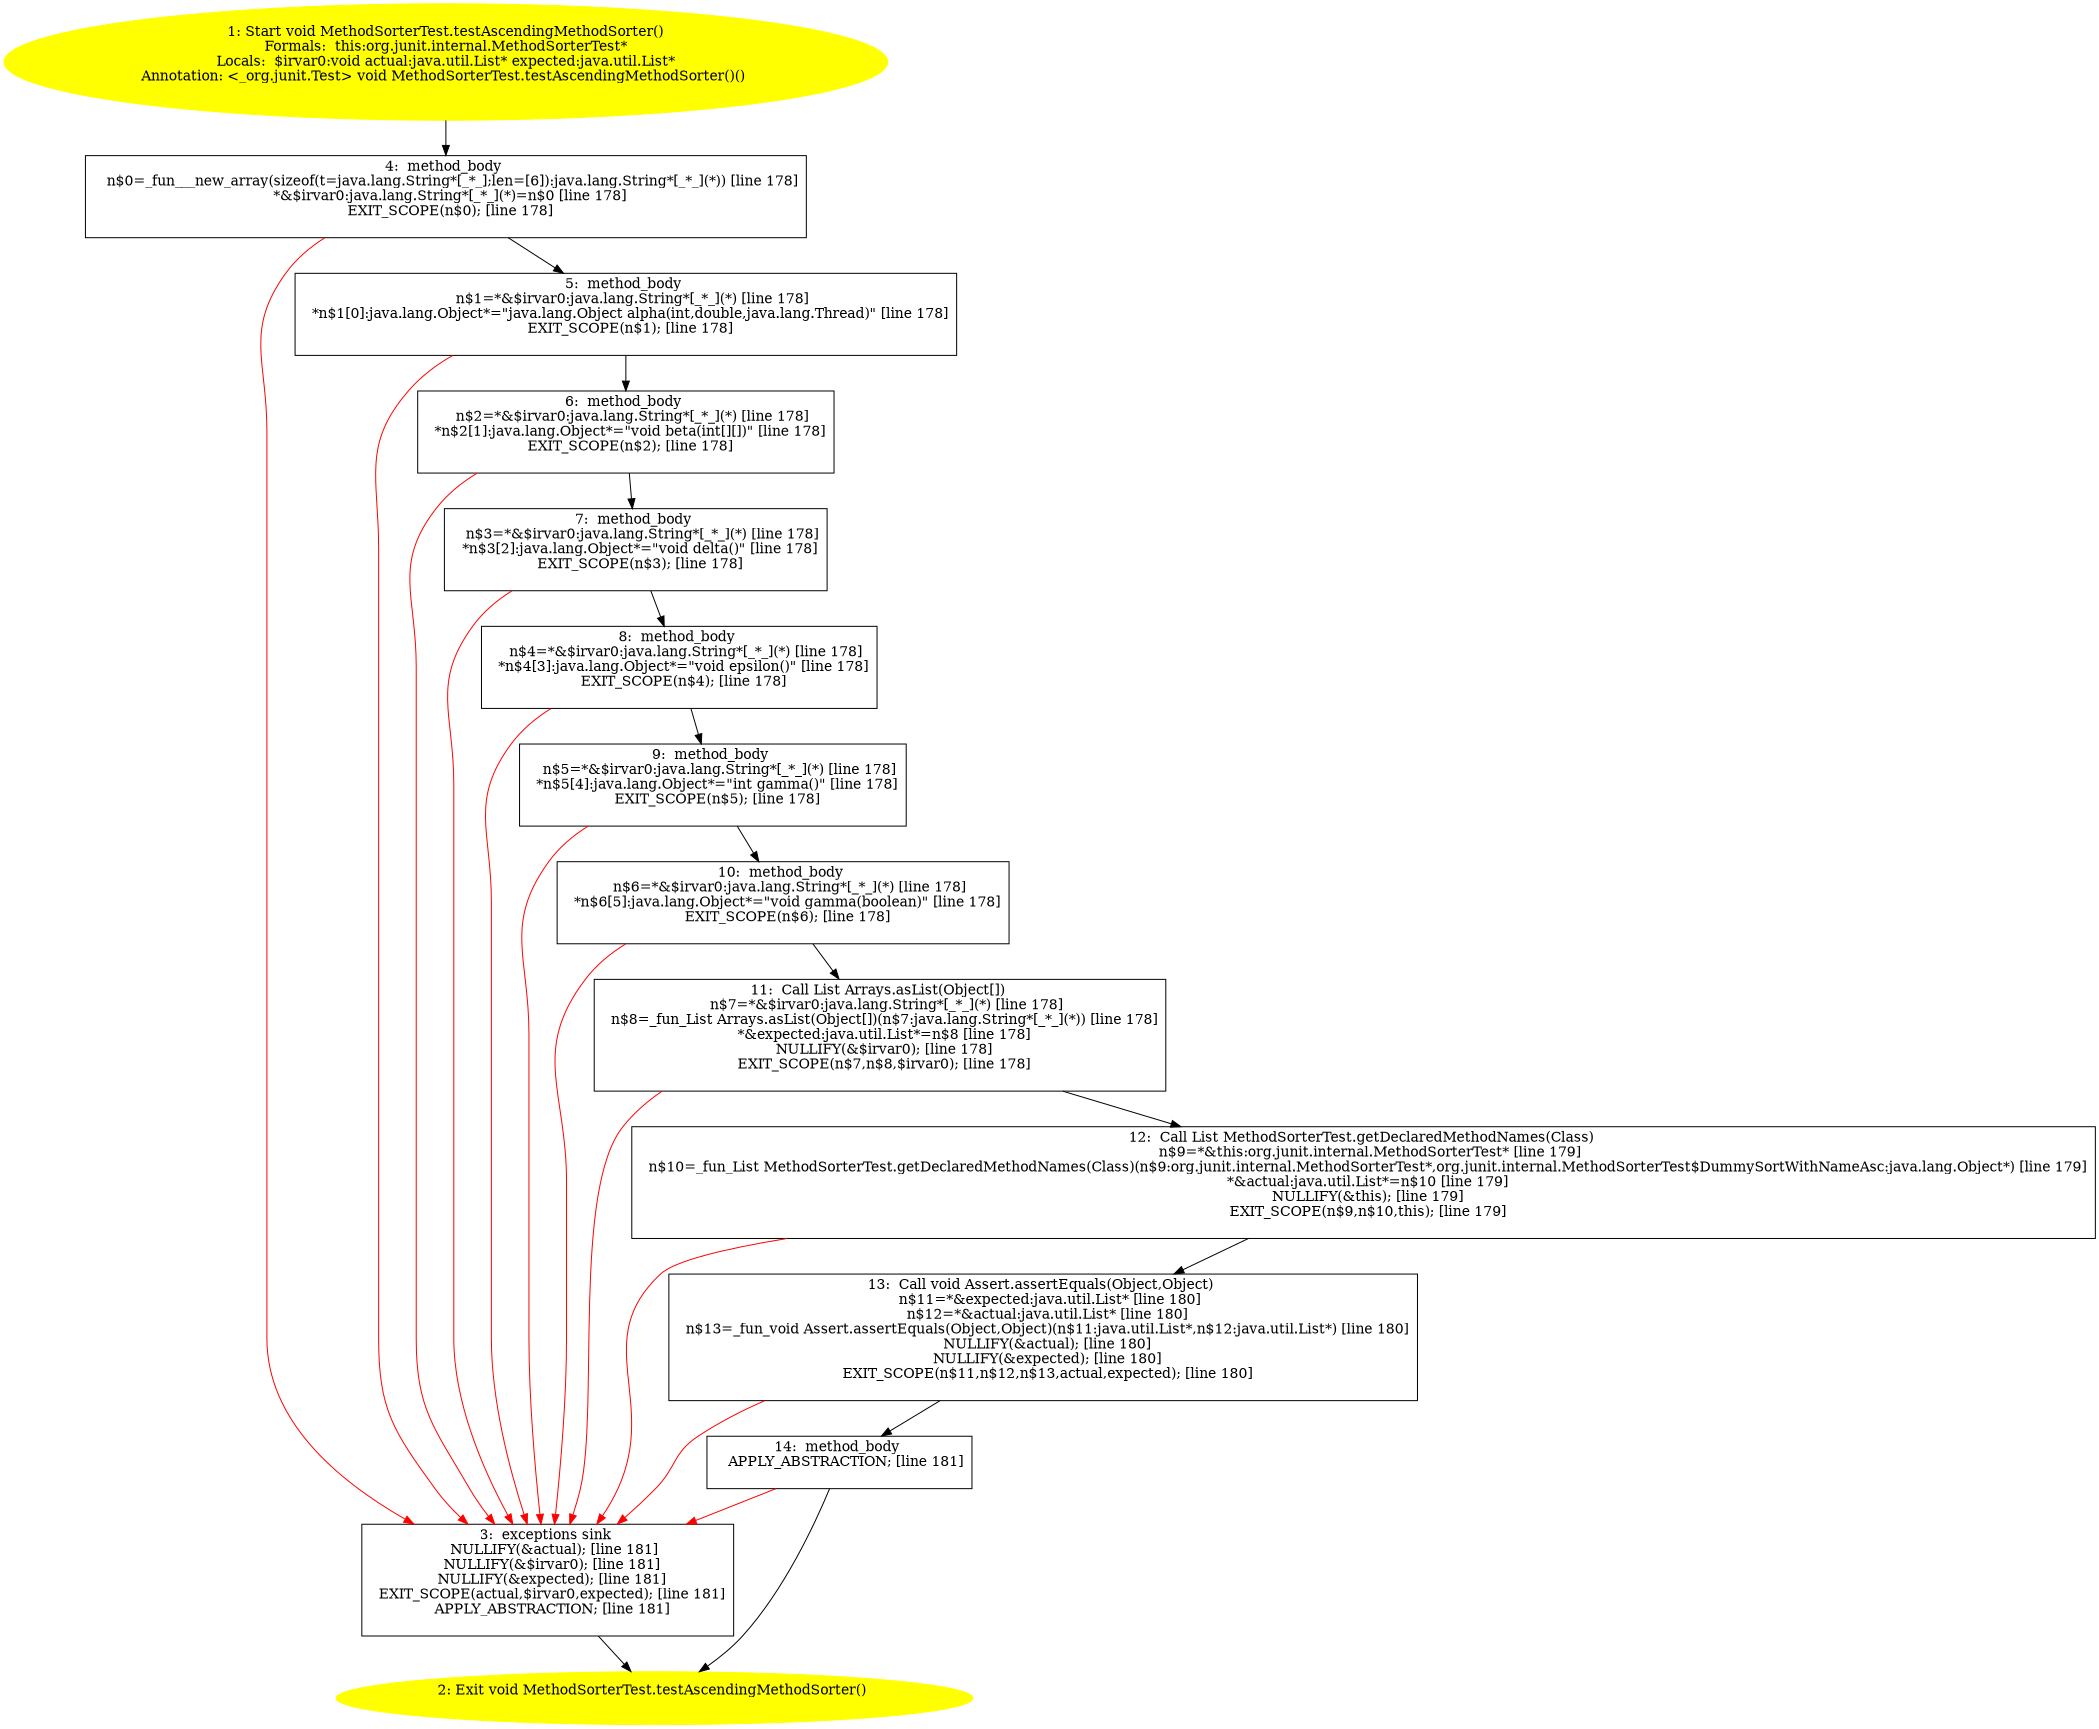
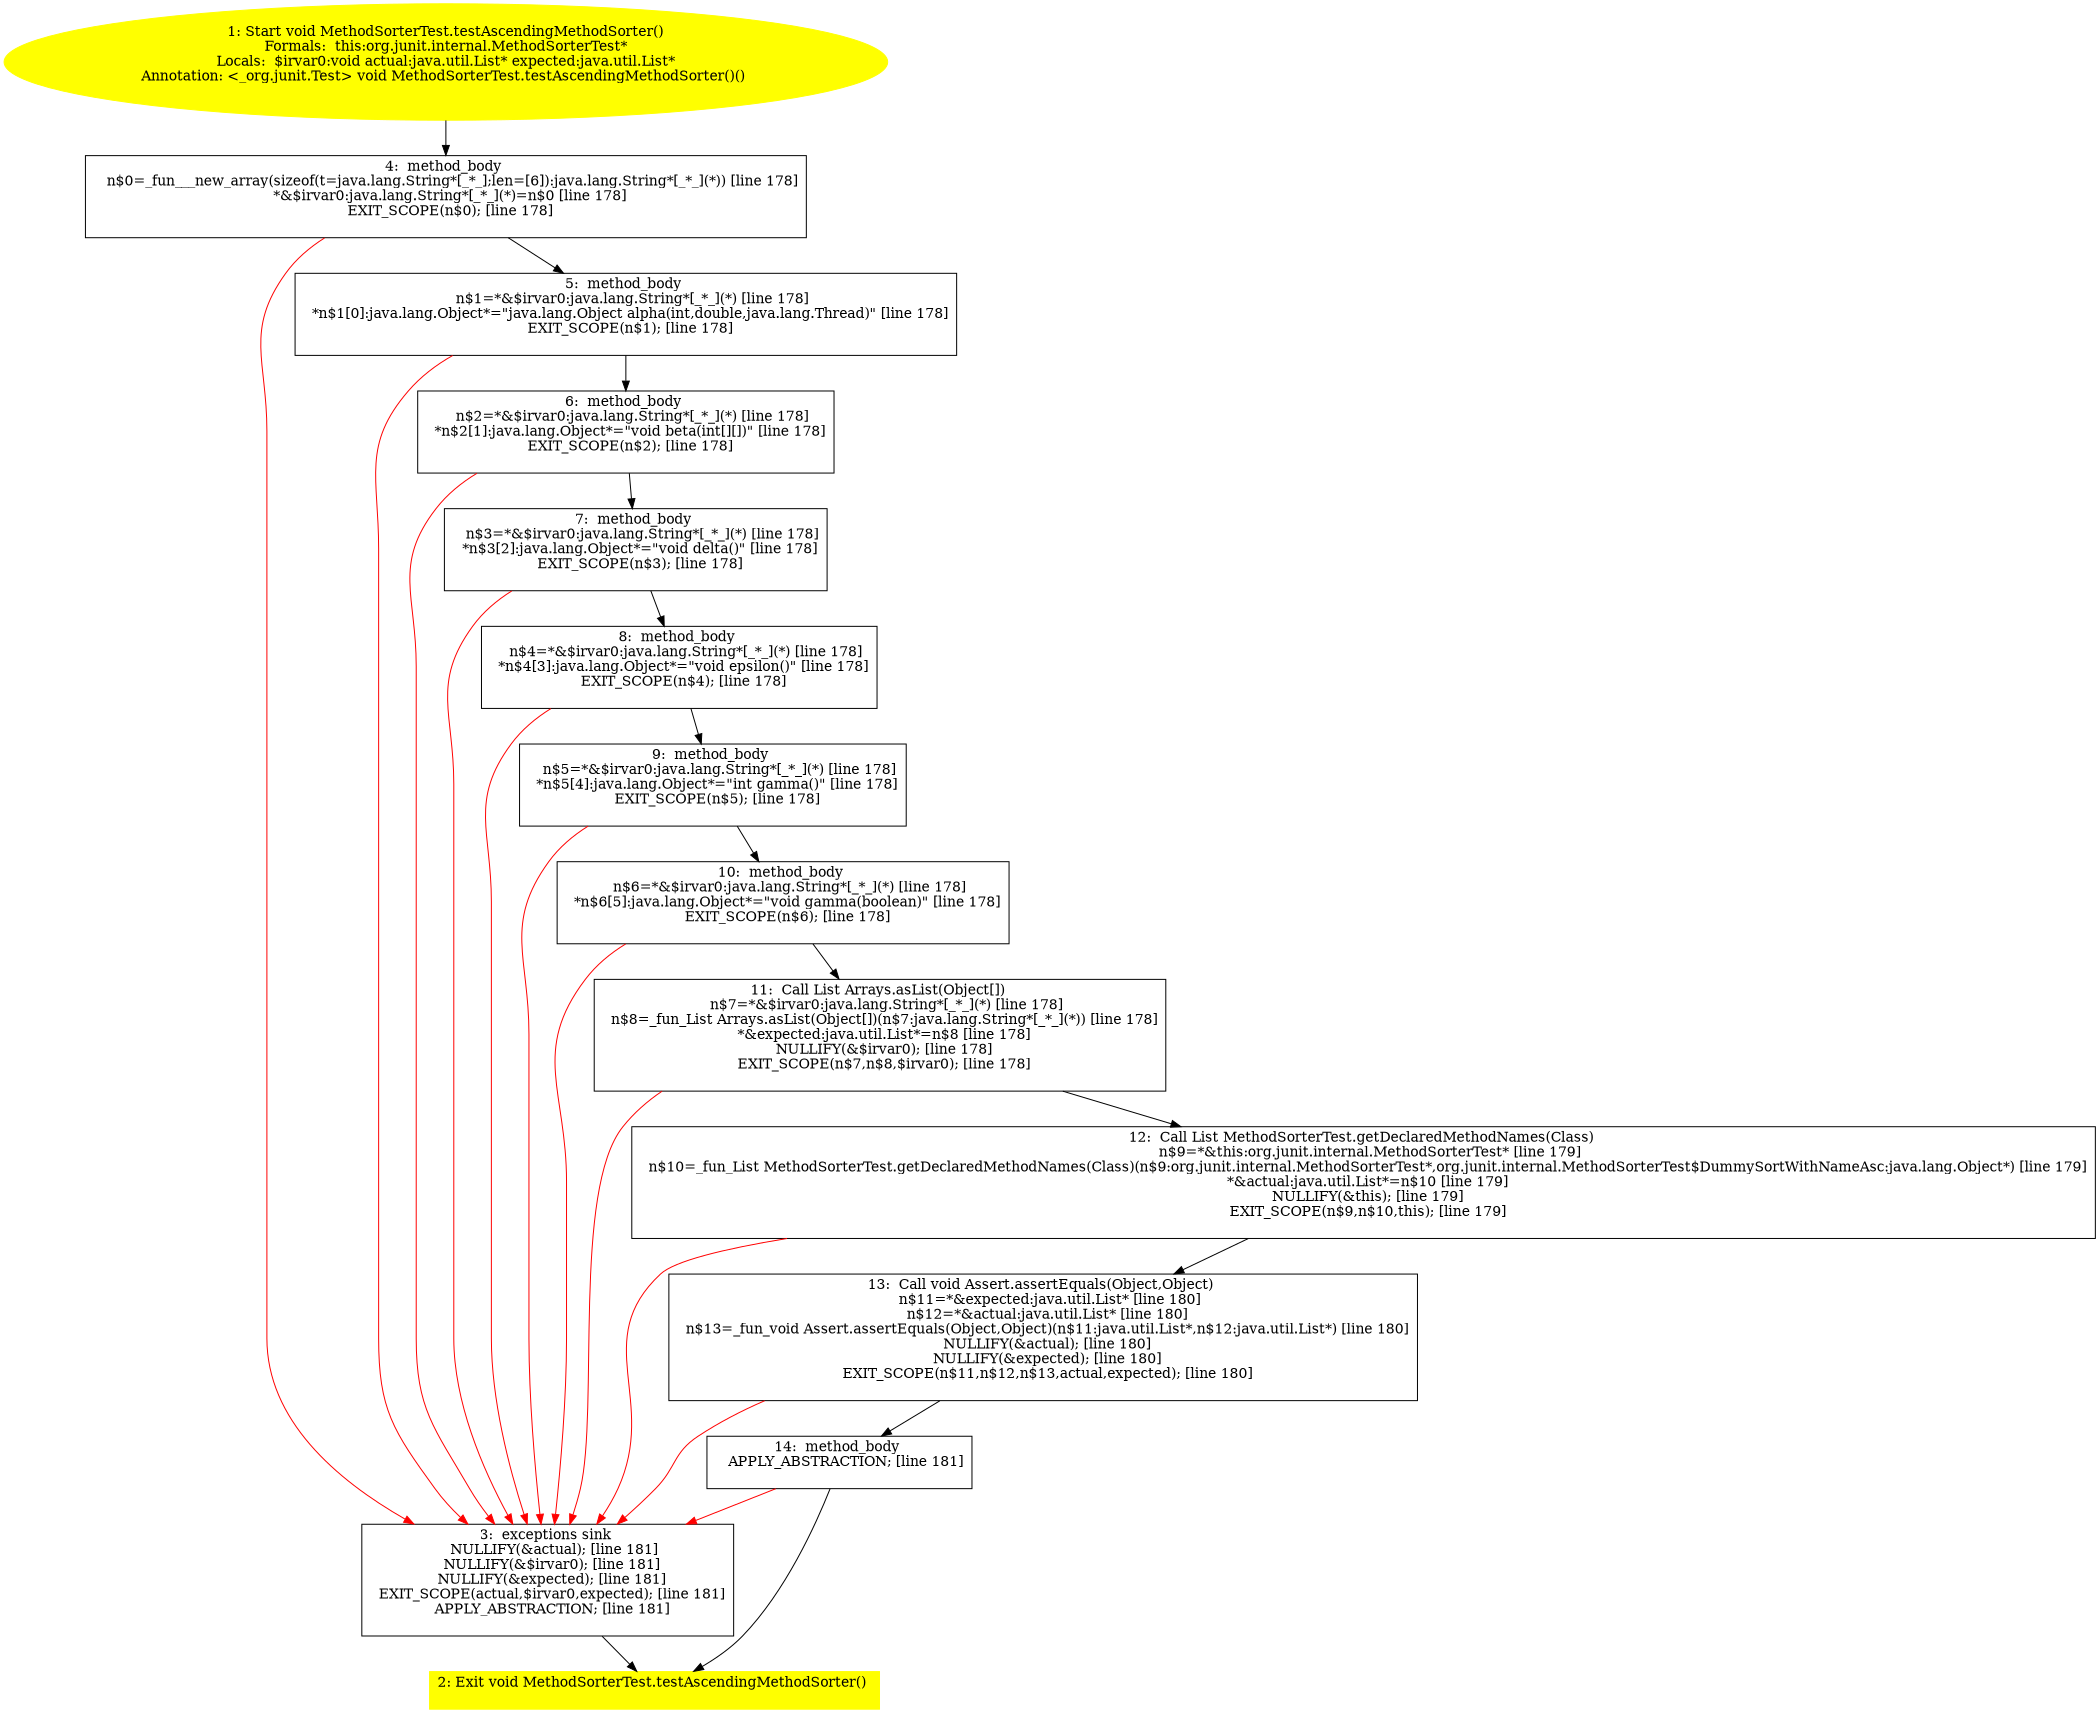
node "2: Exit void MethodSorterTest.testAscendingMethodSorter()": shape ellipse -> box
